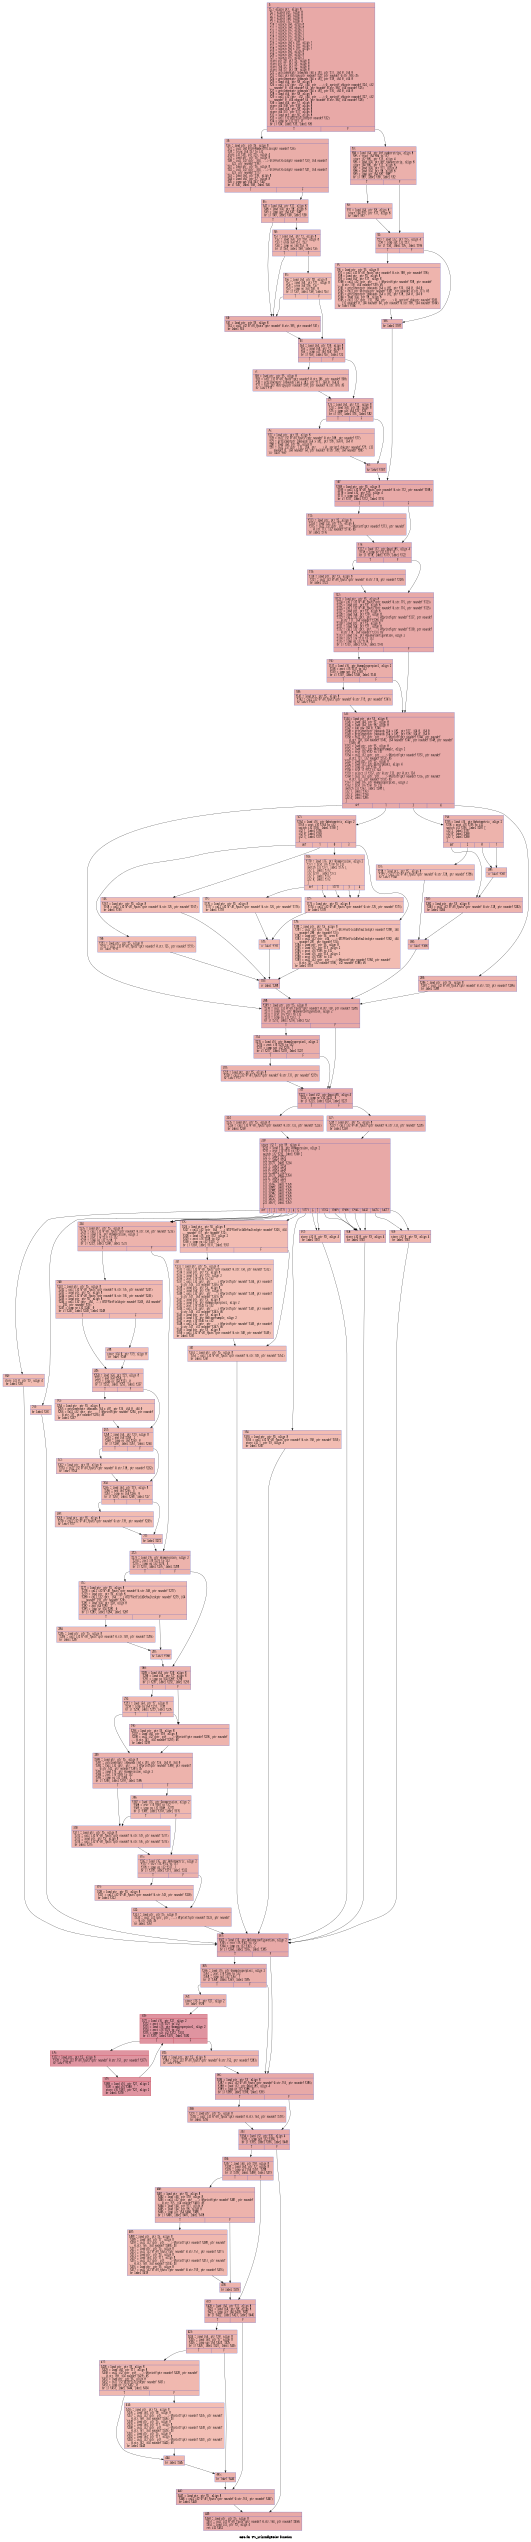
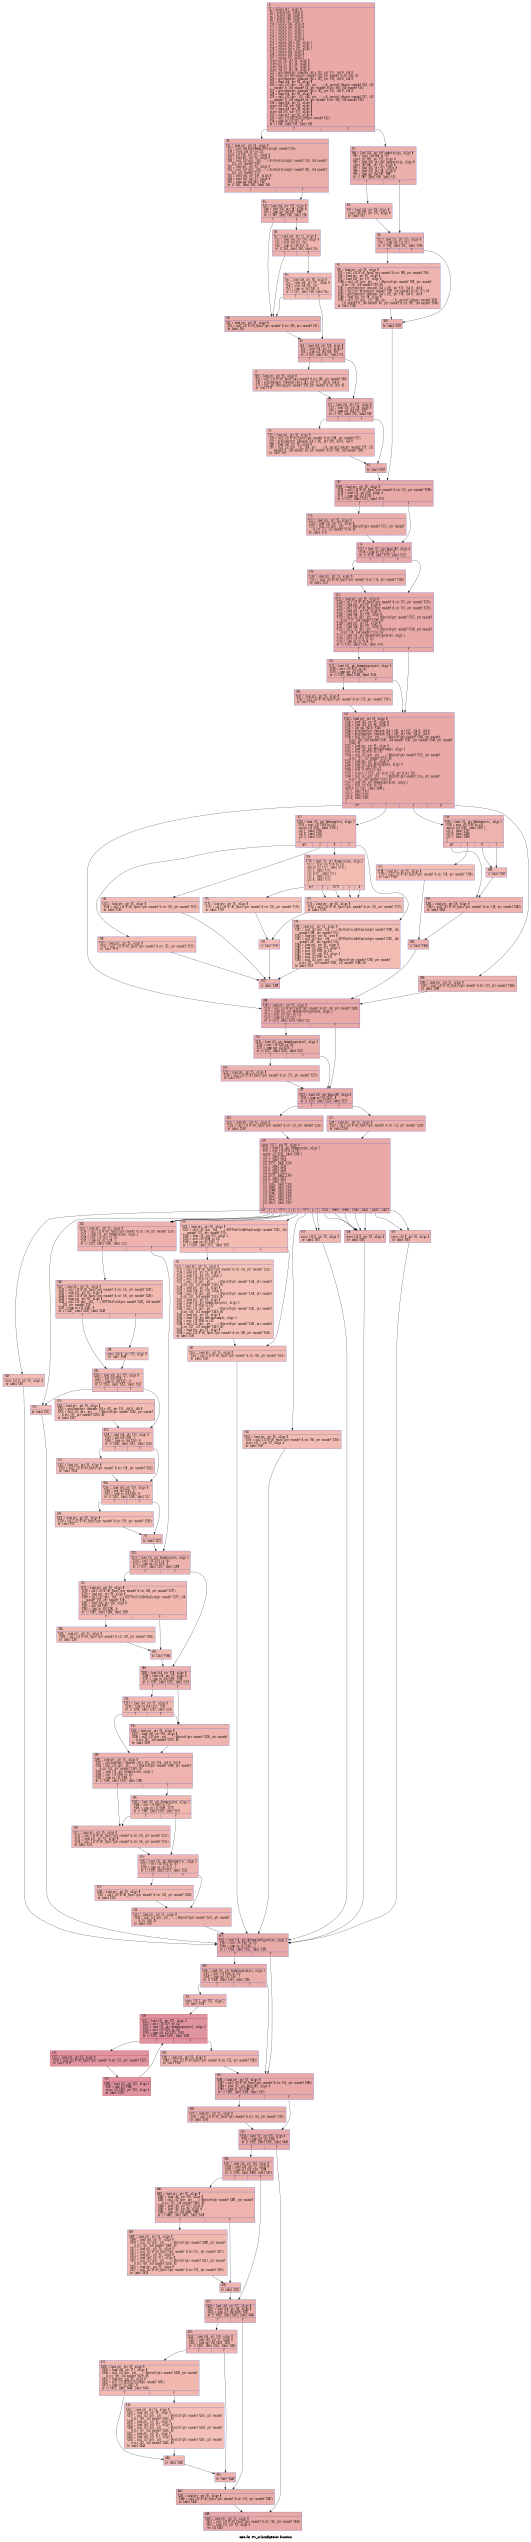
edge "193:" -> "208:": removed
edge "249:" -> "253:": now "249:" -> "233:"
